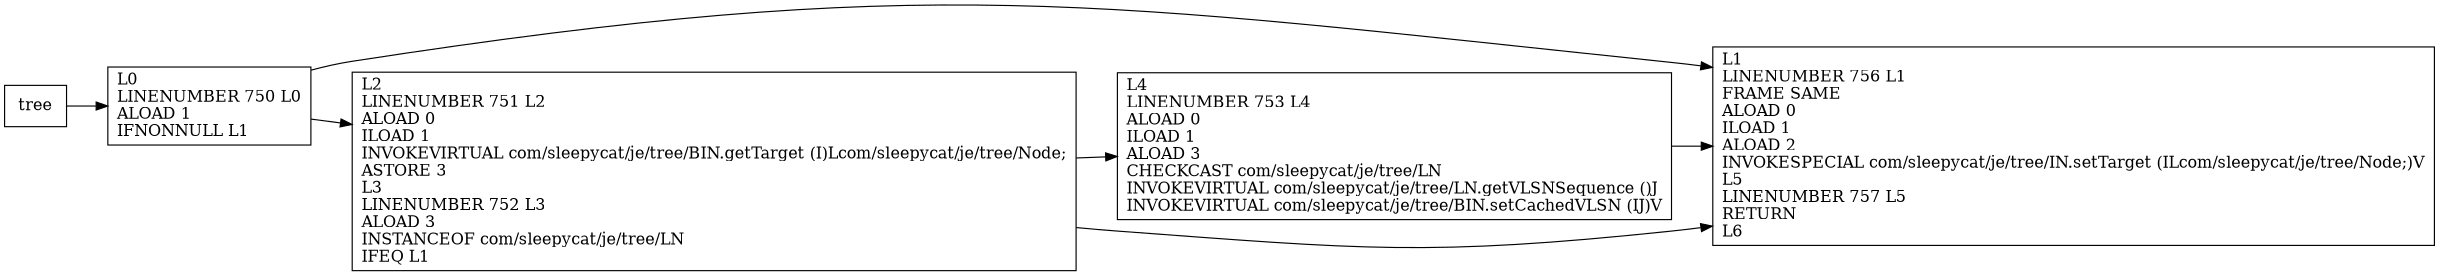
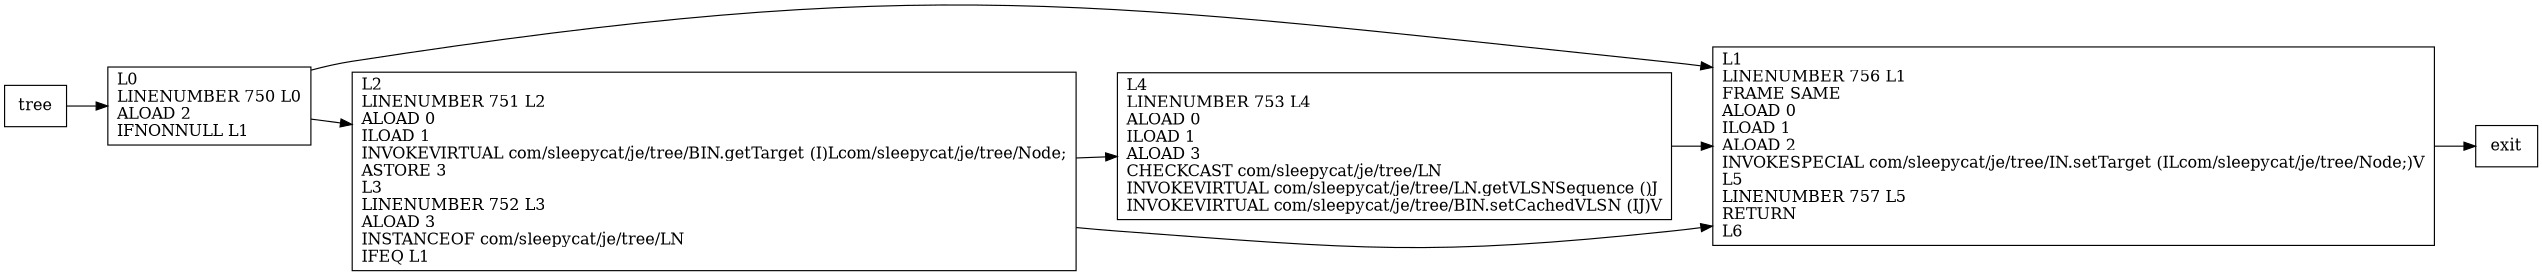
node "L0 LINENUMBER 750 L0 ALOAD 1 IFNONNULL L1": label "L0 LINENUMBER 750 L0 ALOAD 1 IFNONNULL L1" -> "L0 LINENUMBER 750 L0 ALOAD 2 IFNONNULL L1"
node "exit": added
